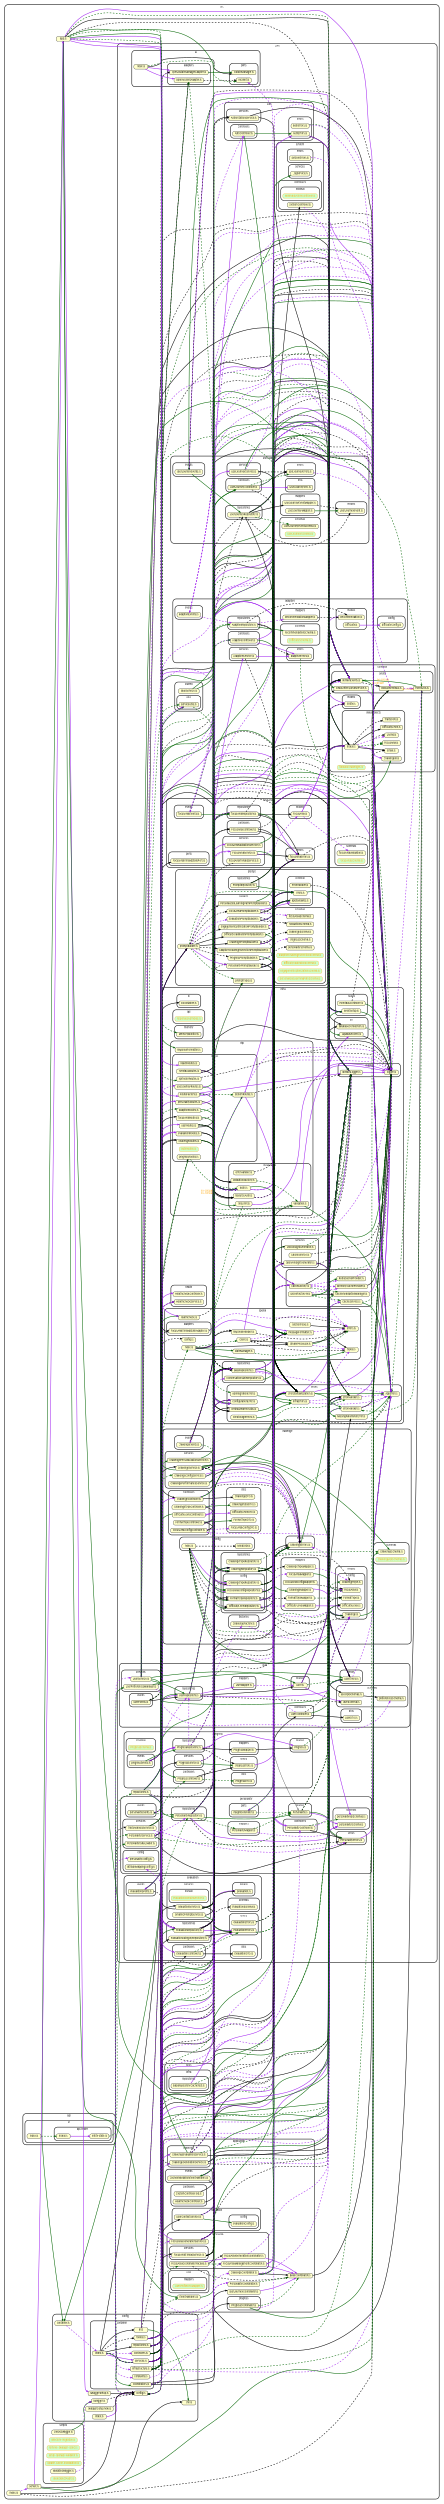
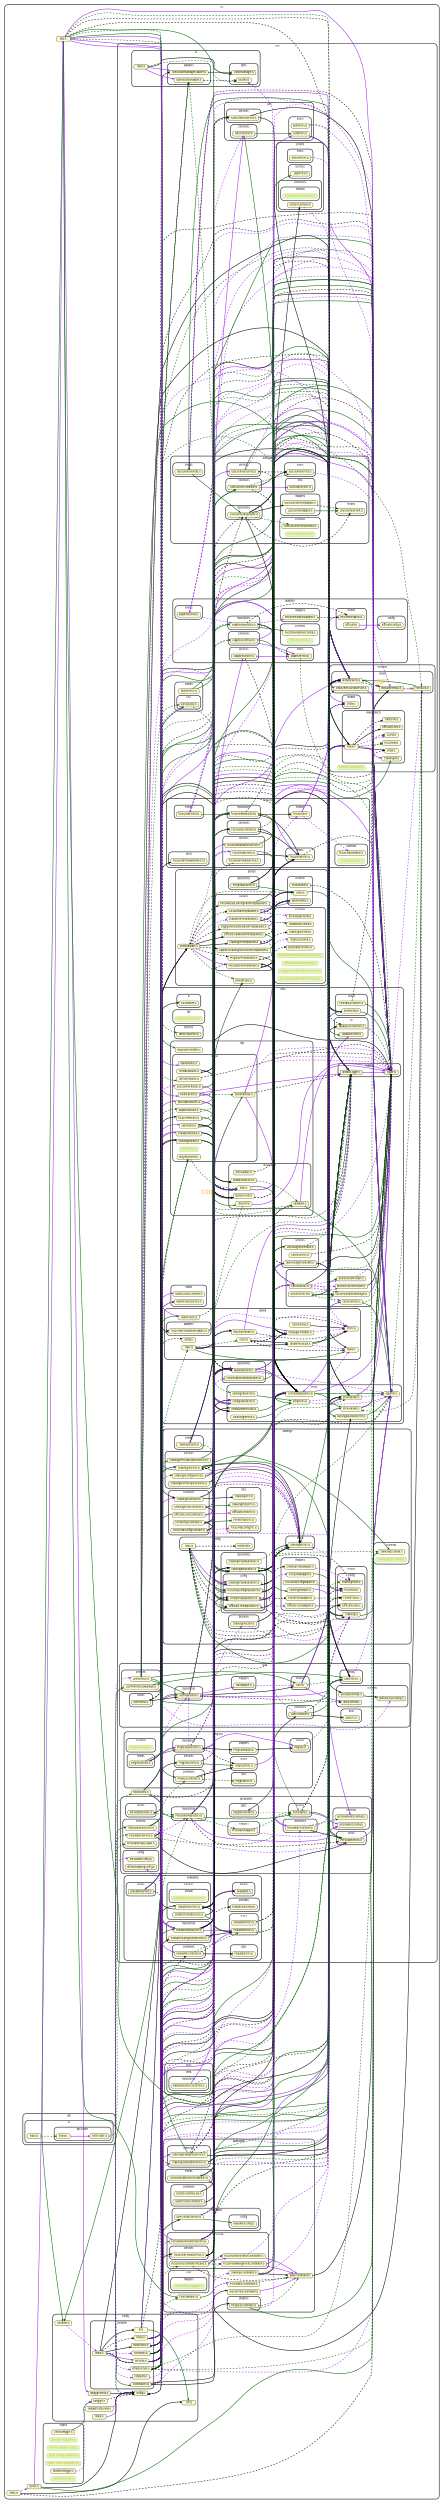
edge "app.js" -> "databaseConnection.js": style solid -> dashed
edge "UserJourneyService.js" -> "errorStandardization.js": style solid -> dashed
edge "supabaseClient.js" -> "logger.js": removed
node "stateManager.js": removed
